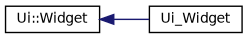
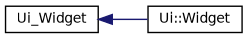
edge "Ui_Widget" -> "Ui::Widget": reversed
